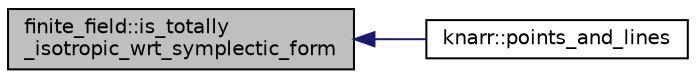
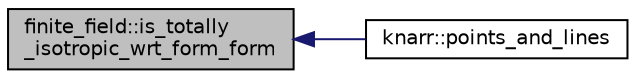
node "finite_field::is_totally _isotropic_wrt_symplectic_form": label "finite_field::is_totally _isotropic_wrt_symplectic_form" -> "finite_field::is_totally _isotropic_wrt_form_form"
